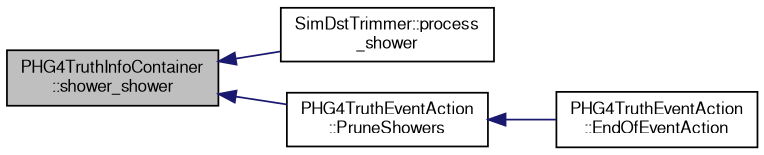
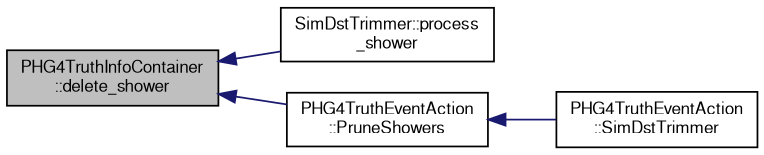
node "PHG4TruthInfoContainer ::shower_shower": label "PHG4TruthInfoContainer ::shower_shower" -> "PHG4TruthInfoContainer ::delete_shower"
node "PHG4TruthEventAction ::EndOfEventAction": label "PHG4TruthEventAction ::EndOfEventAction" -> "PHG4TruthEventAction ::SimDstTrimmer"
